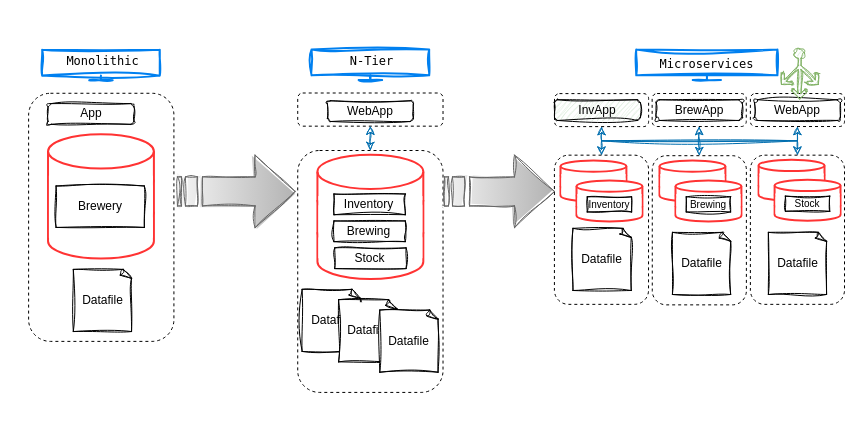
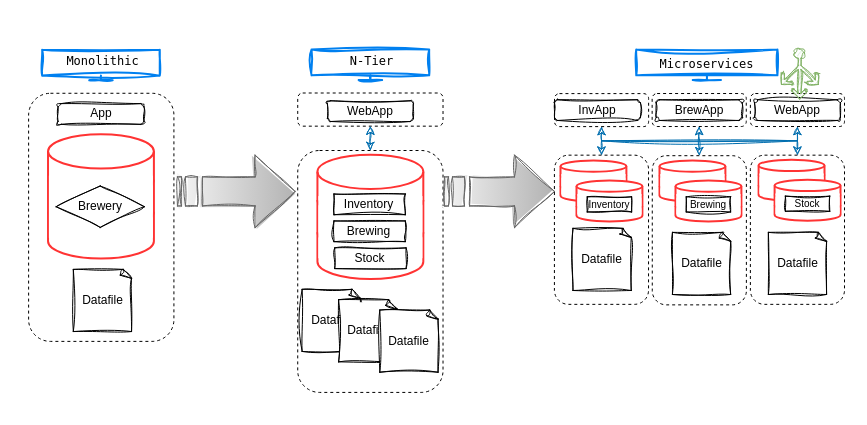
node "InvApp": fillcolor #d5e8d4 -> #ffffff
node "App": moved (91, 114) -> (101, 114)
node "Brewery": shape rectangle -> diamond
